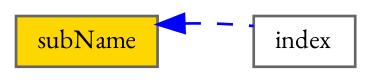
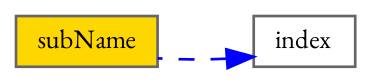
edge "index" -> "subName": reversed
